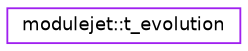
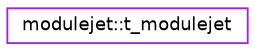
node "modulejet::t_evolution": label "modulejet::t_evolution" -> "modulejet::t_modulejet"
